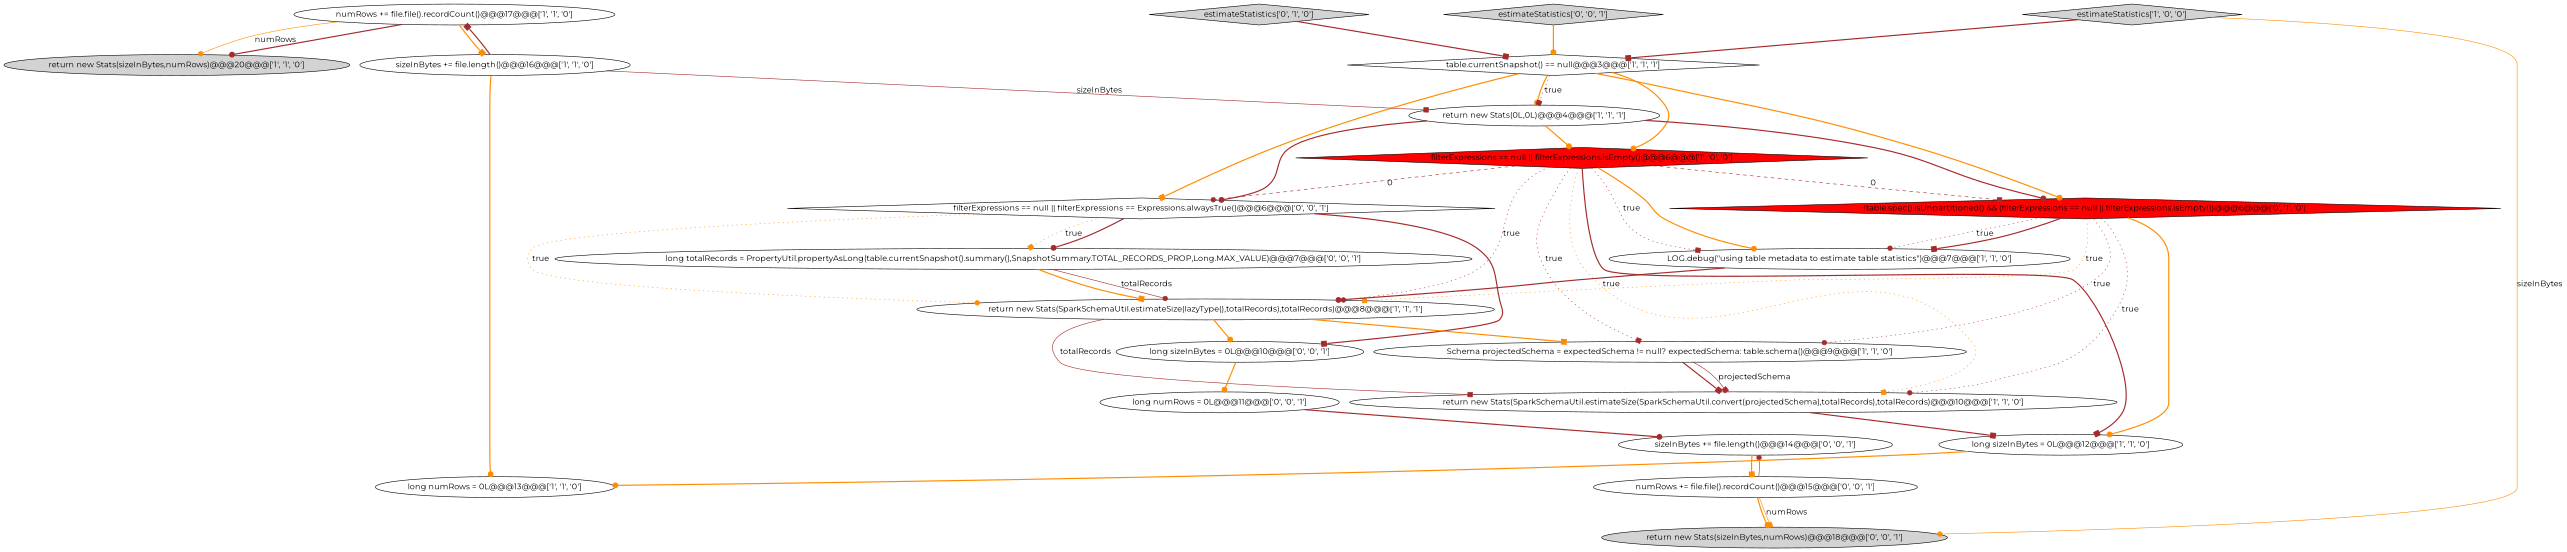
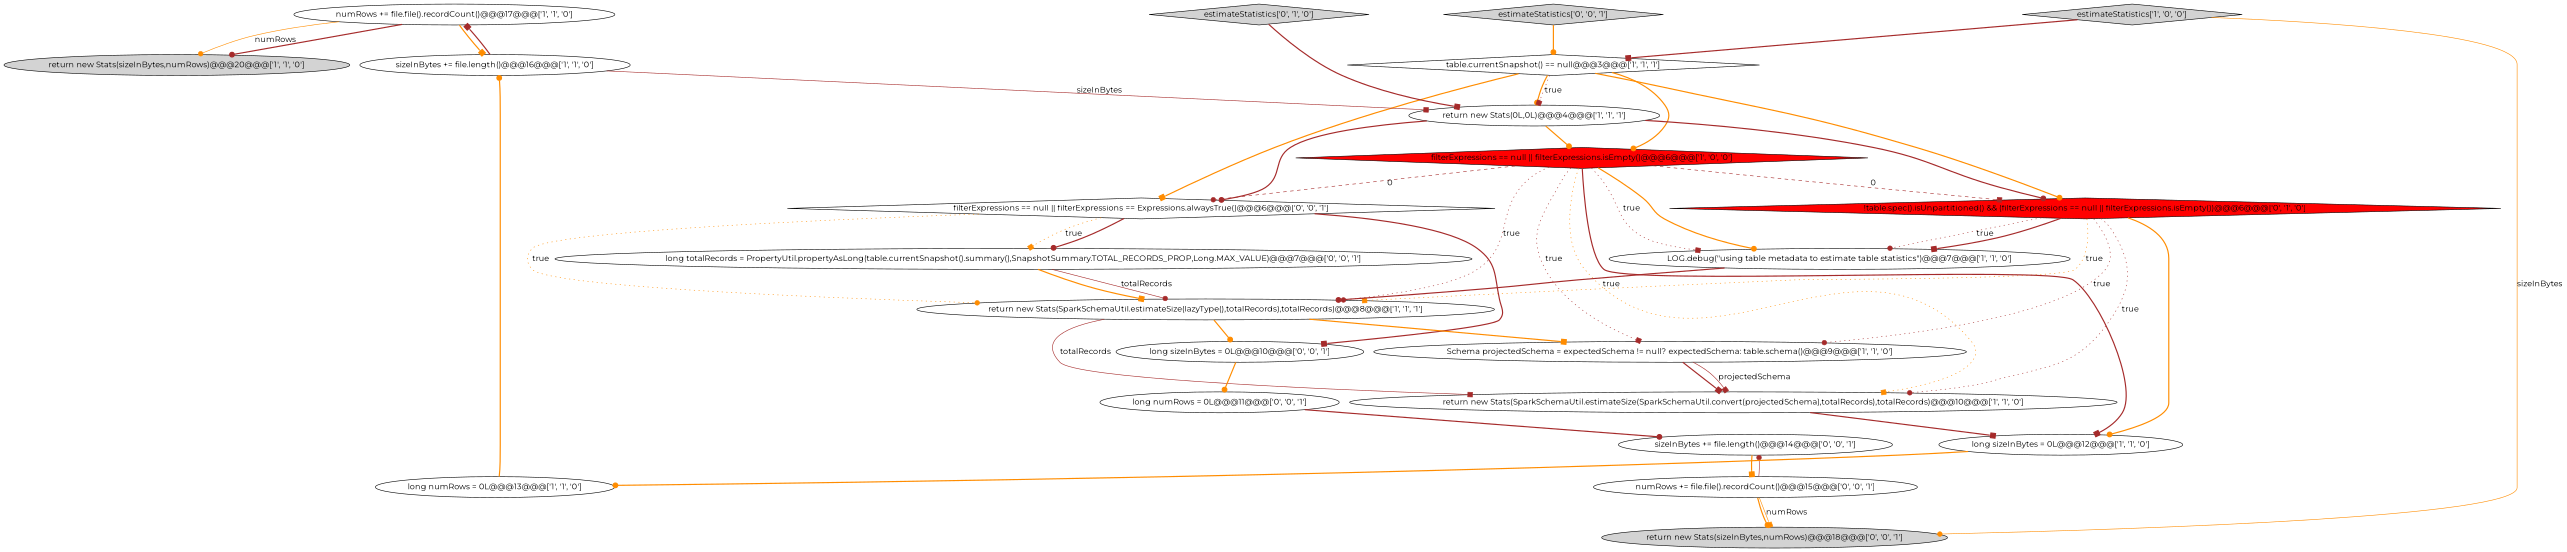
edge "estimateStatistics['0', '1', '0']" -> "table.currentSnapshot() == null@@@3@@@['1', '1', '1']": now "estimateStatistics['0', '1', '0']" -> "return new Stats(0L,0L)@@@4@@@['1', '1', '1']"
edge "sizeInBytes += file.length()@@@16@@@['1', '1', '0']" -> "long numRows = 0L@@@13@@@['1', '1', '0']": reversed
